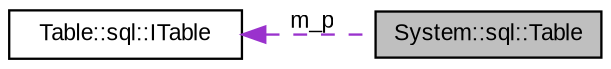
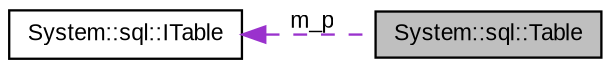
node "Table::sql::ITable": label "Table::sql::ITable" -> "System::sql::ITable"
